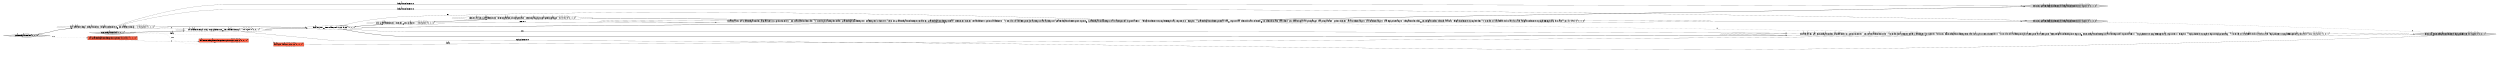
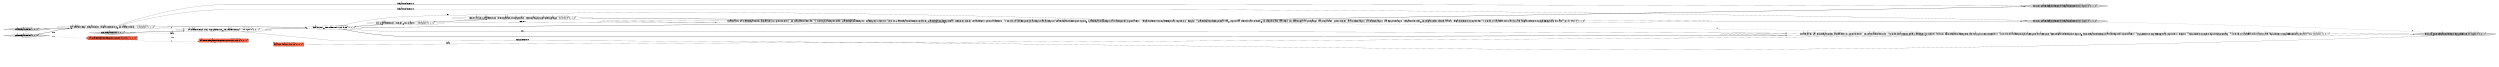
node "createDelegationToken['1', '0', '0']": added
